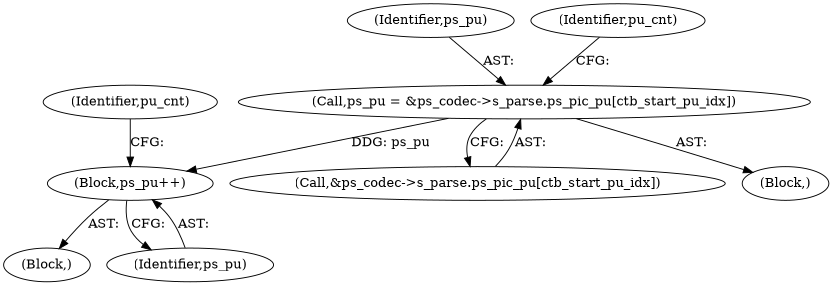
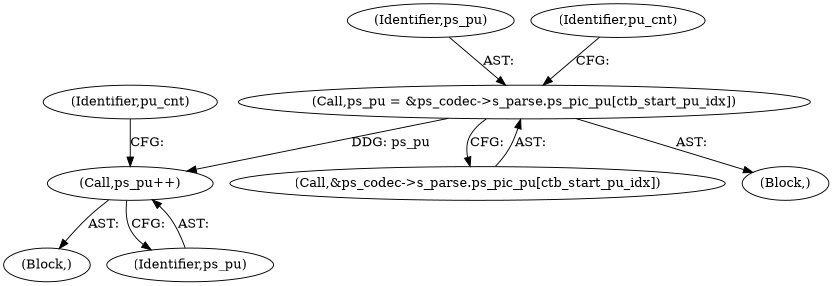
node "(Block,ps_pu++)": label "(Block,ps_pu++)" -> "(Call,ps_pu++)"
